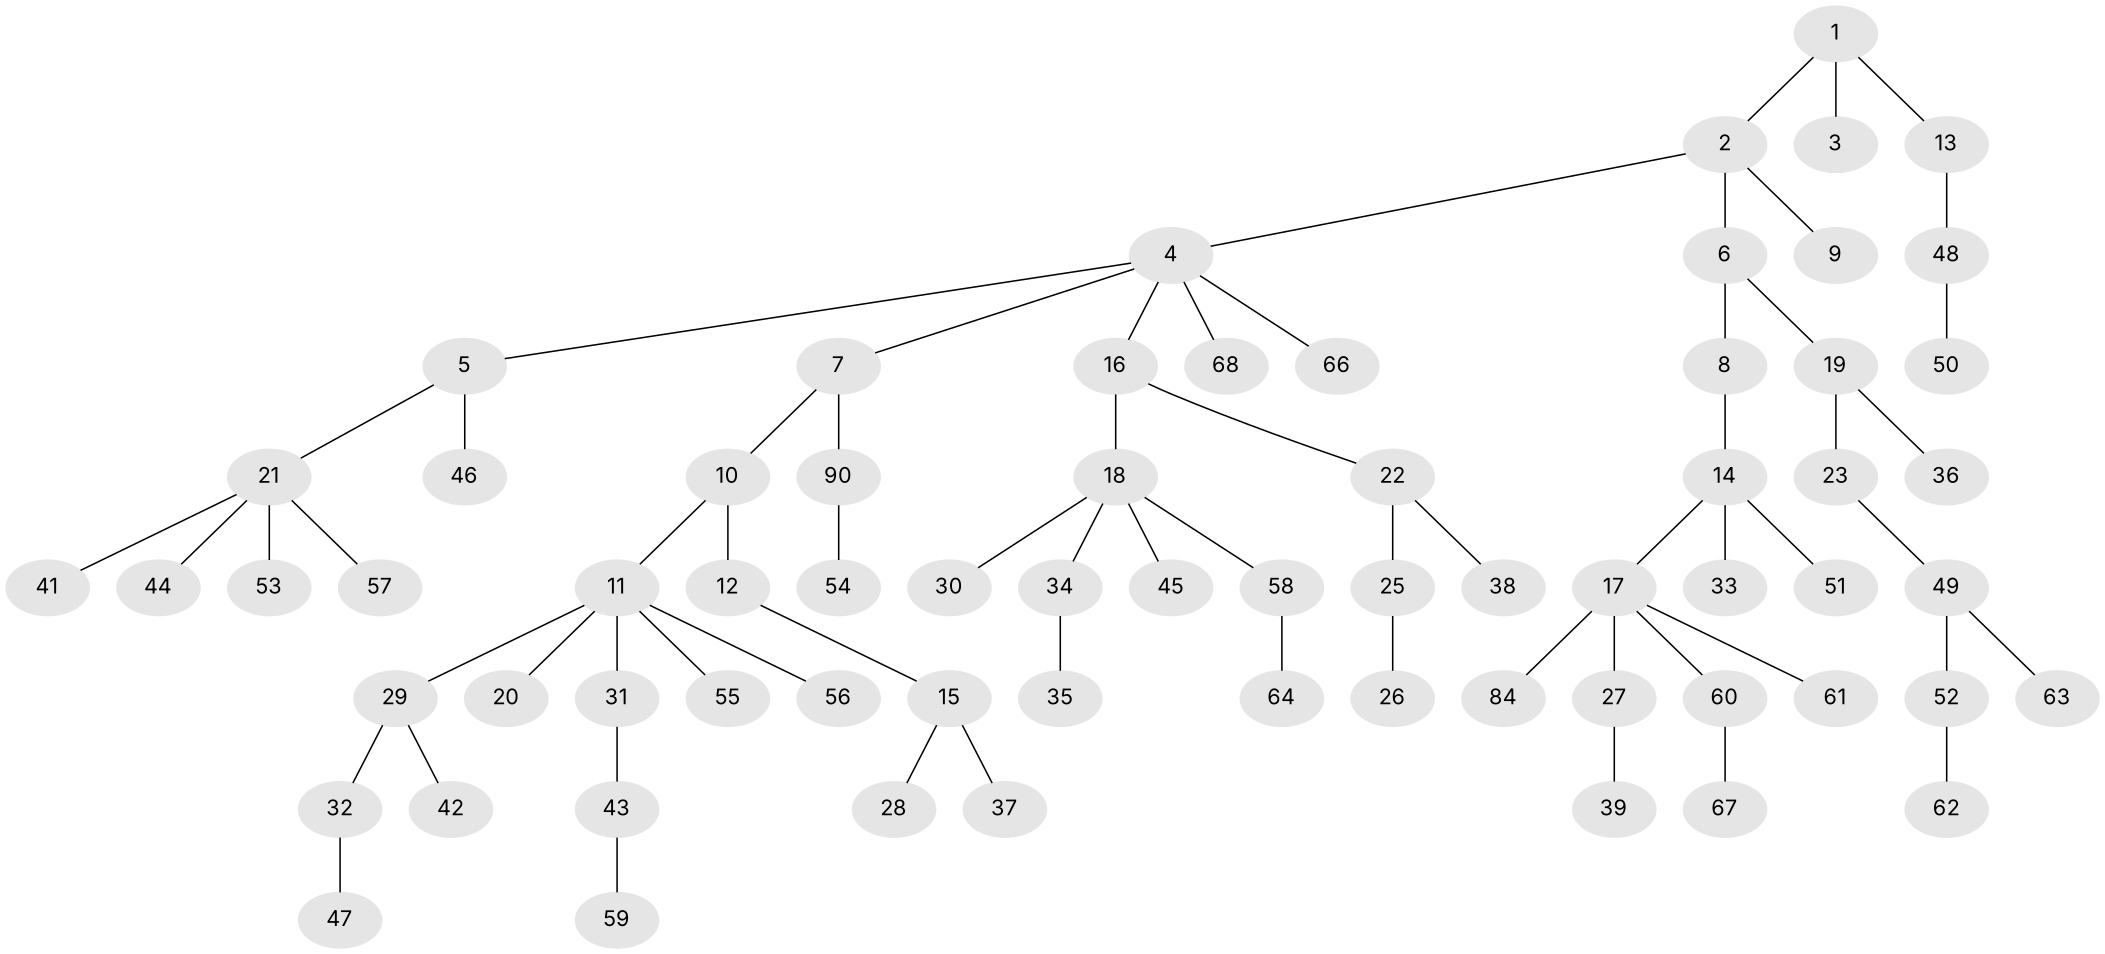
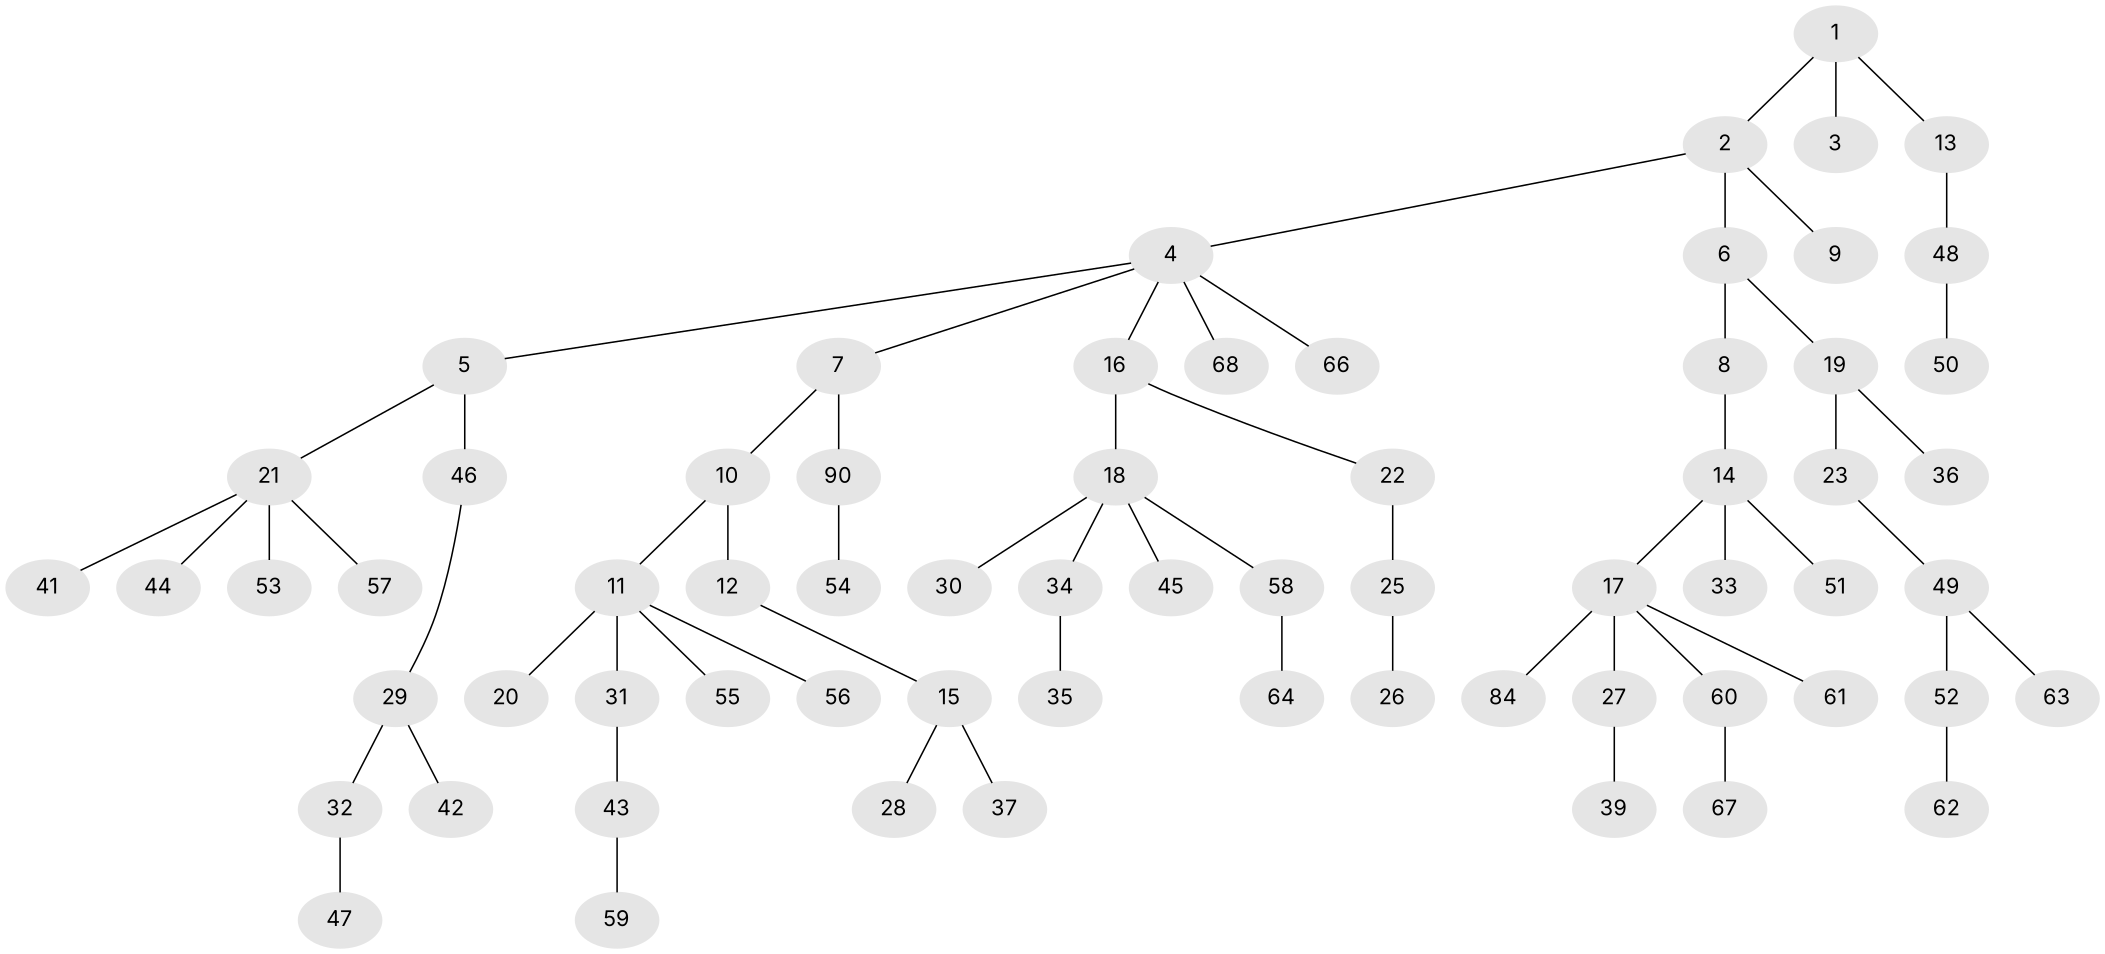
node "38": removed
edge "11" -- "29": now "46" -- "29"
